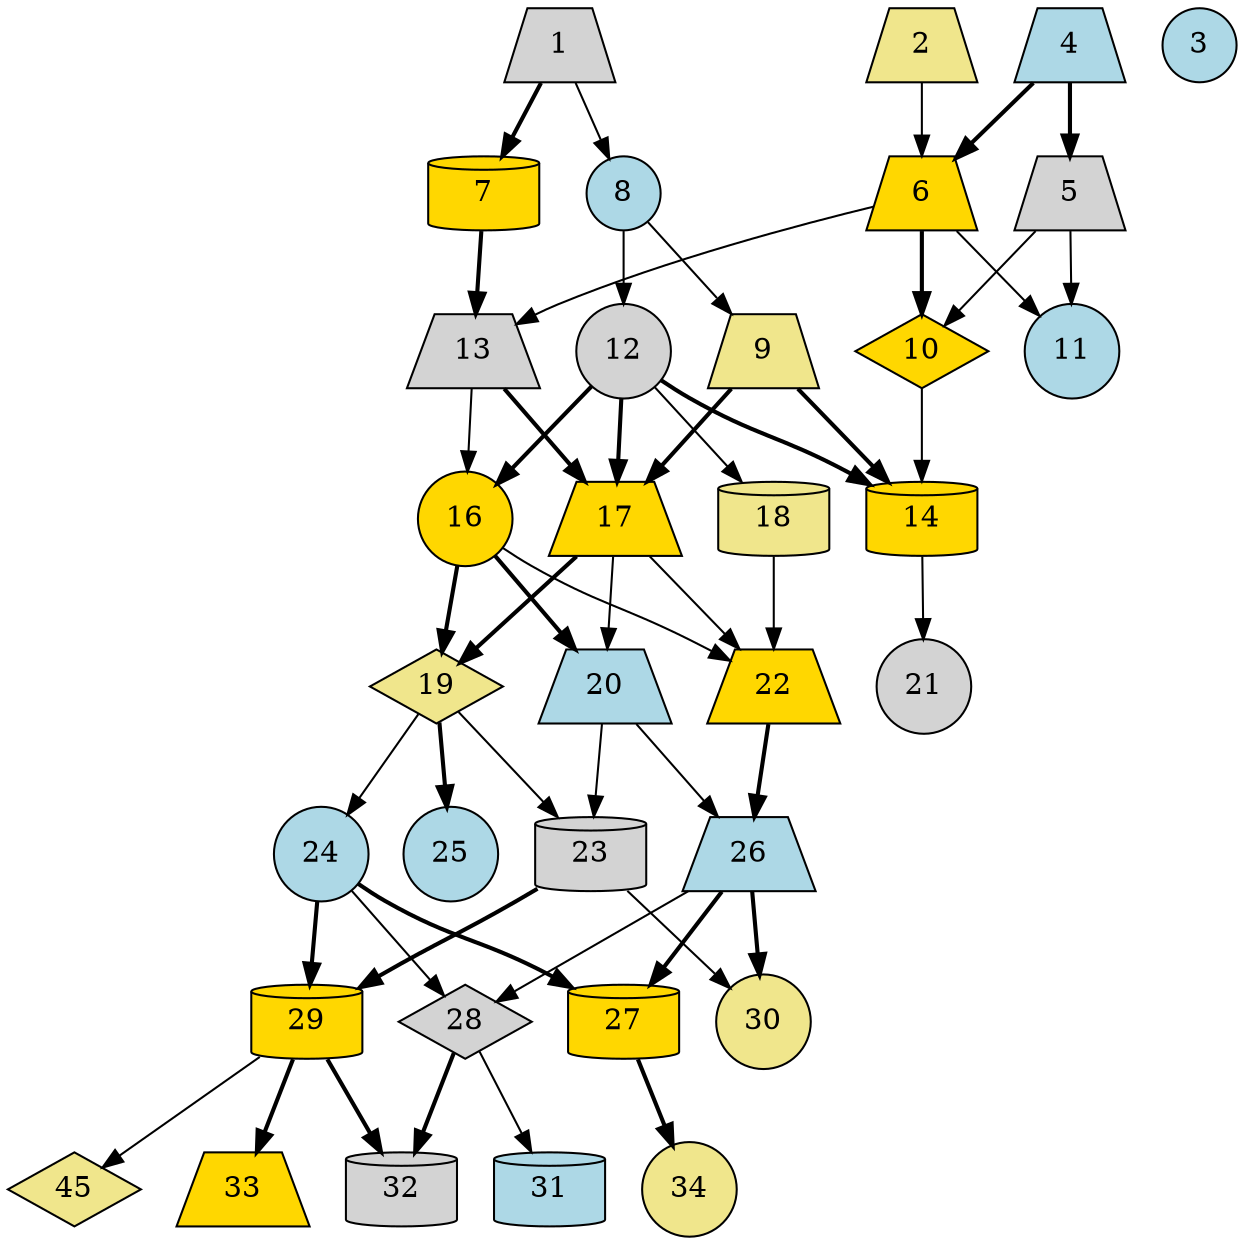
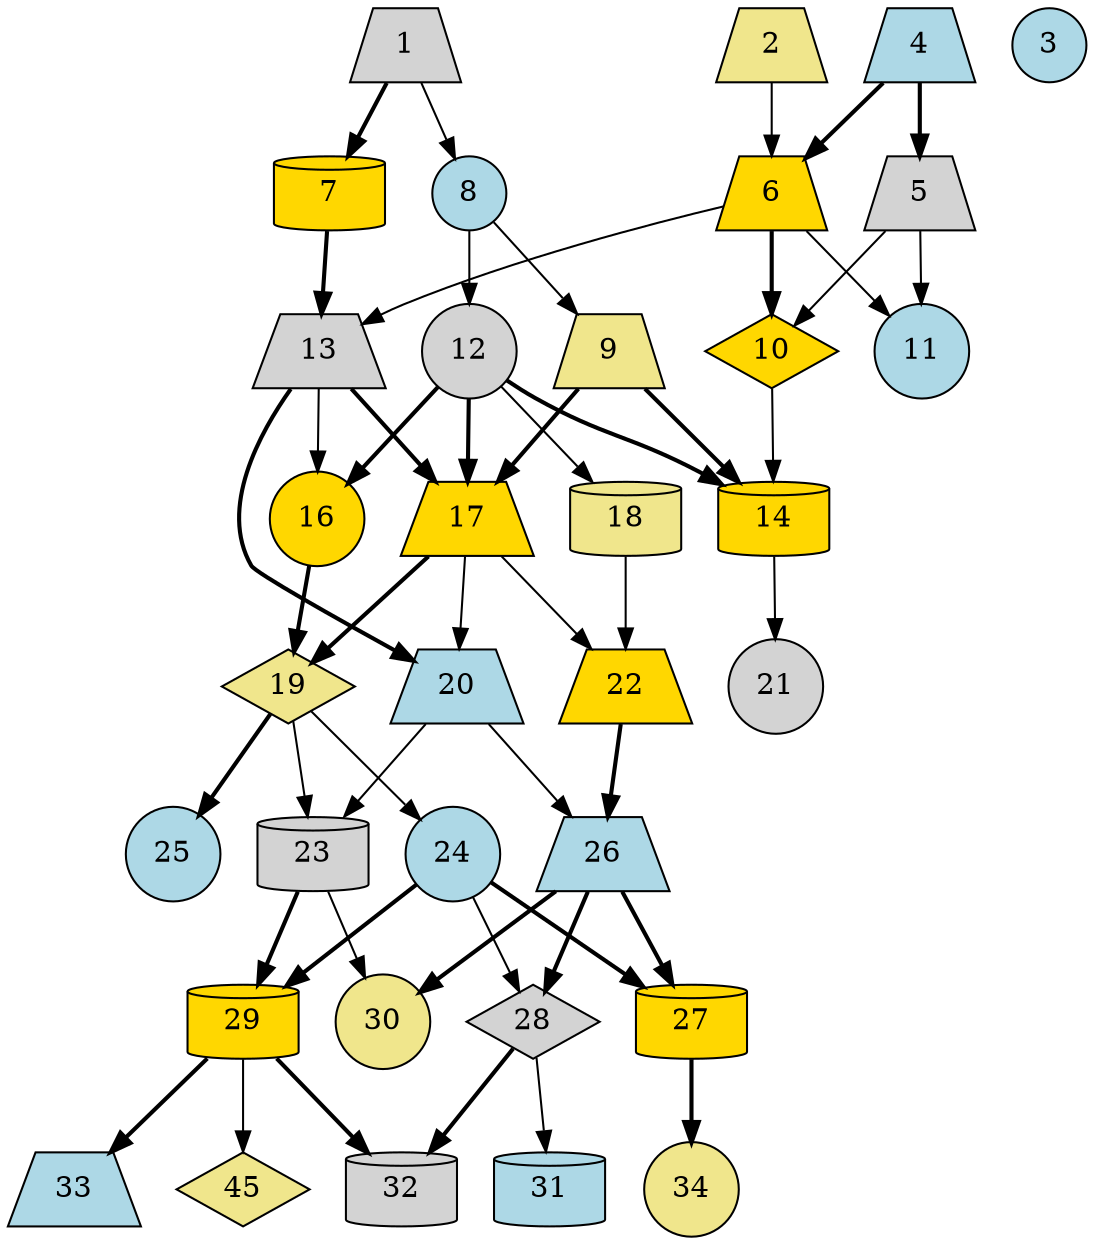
edge "16" -> "20": now "13" -> "20"
edge "16" -> "22": removed
edge "26" -> "28": style solid -> bold
node "33": fillcolor gold -> lightblue
